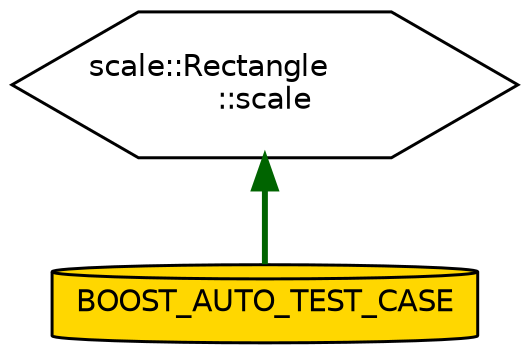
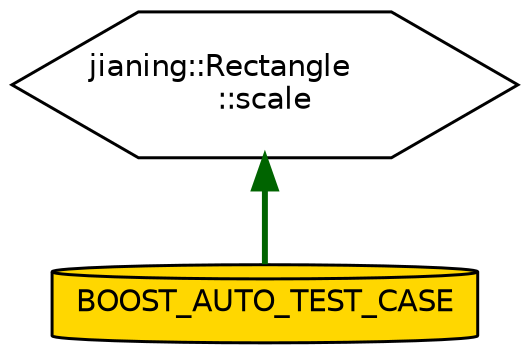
node "scale::Rectangle ::scale": label "scale::Rectangle ::scale" -> "jianing::Rectangle ::scale"
